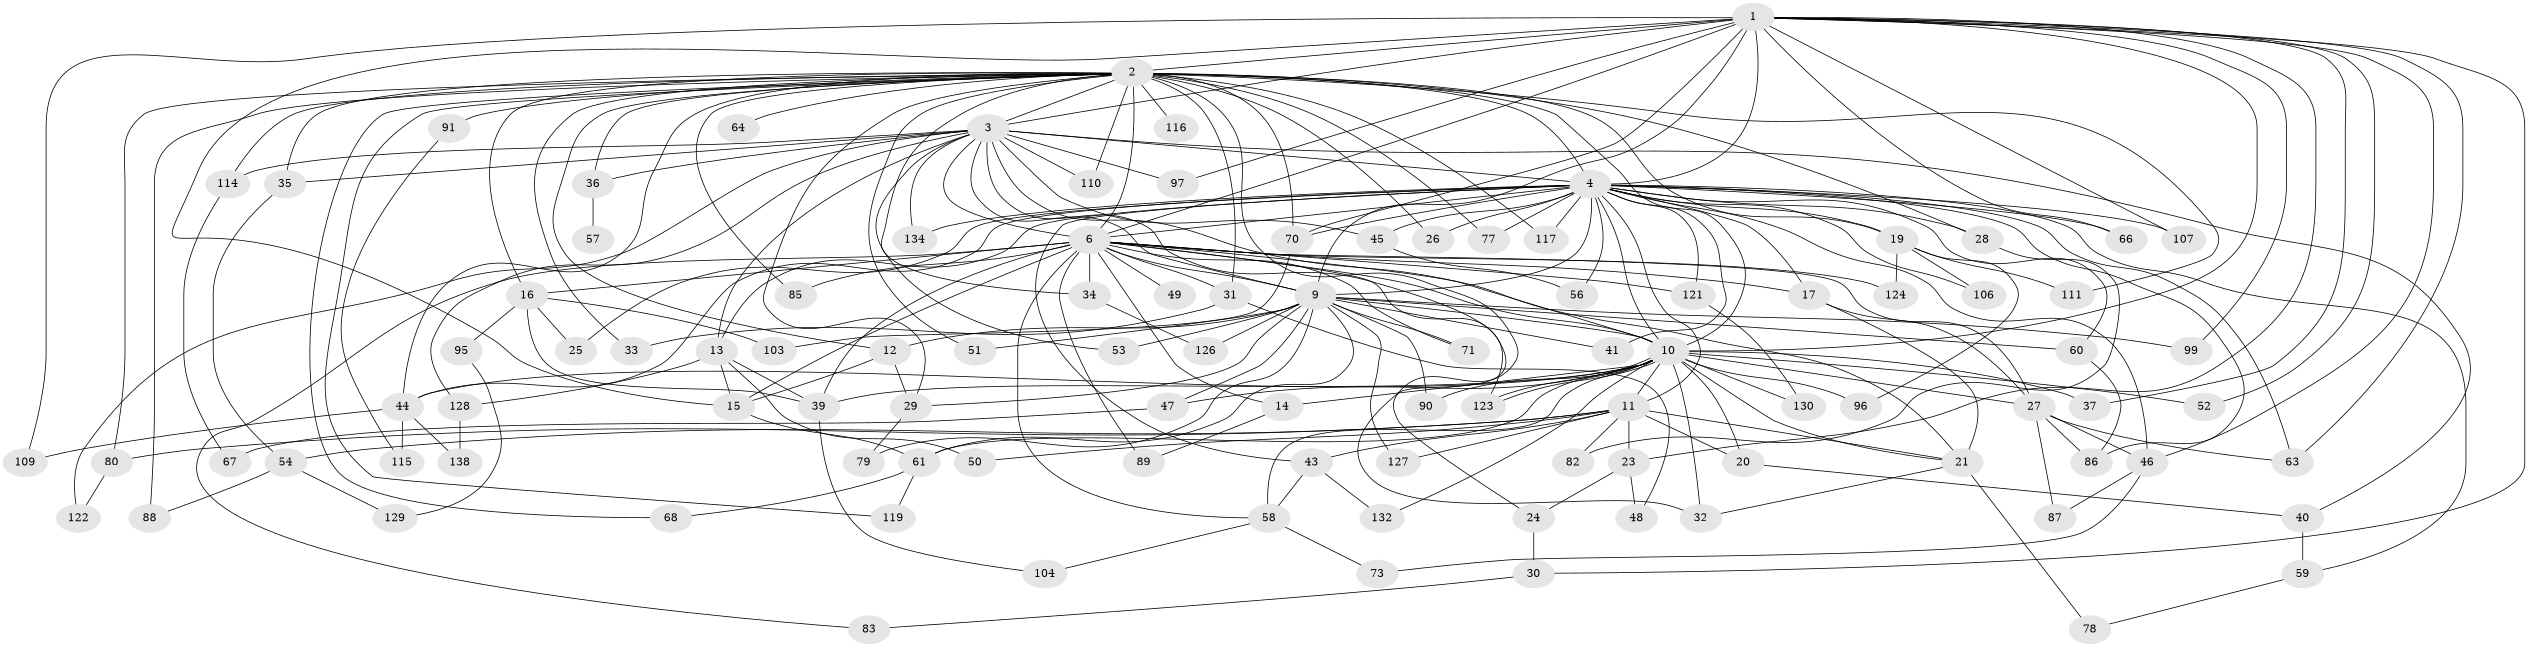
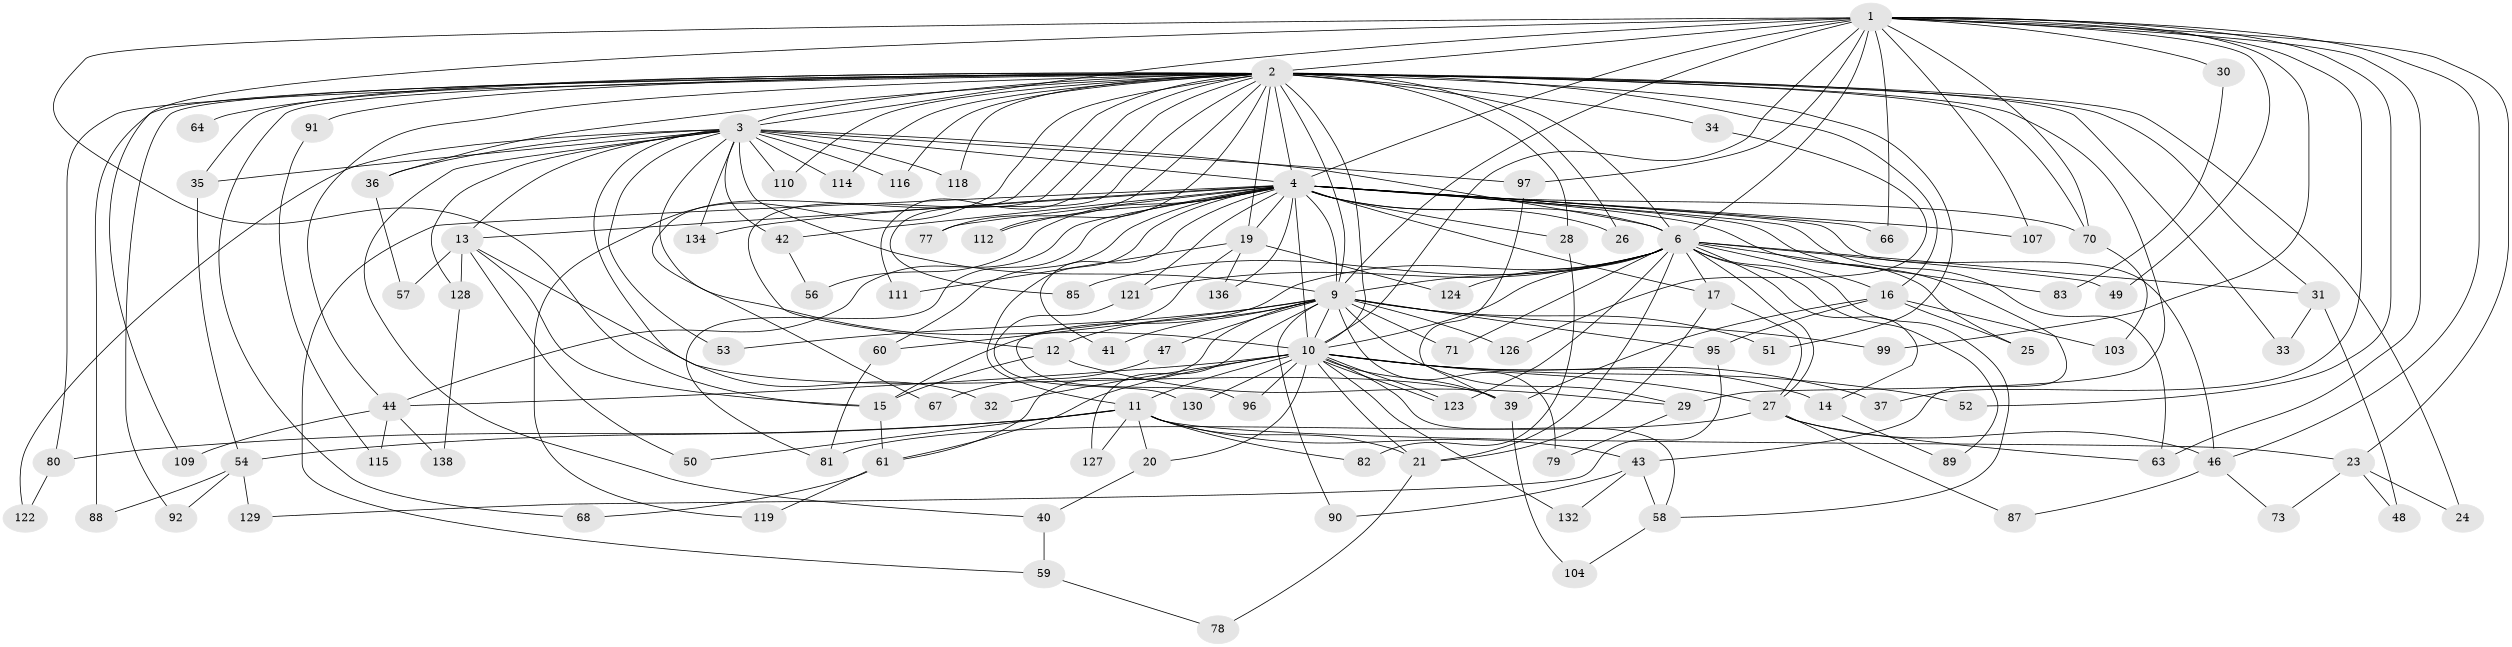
edge "1" -- "49": added
edge "3" -- "116": added
edge "2" -- "9": added
node "118": added
node "45": label "45" -> "42"
node "117": label "117" -> "112"
edge "13" -- "57": added
edge "6" -- "34": removed
edge "6" -- "39": now "97" -- "39"
node "106": label "106" -> "136"
edge "114" -- "67": now "2" -- "67"
edge "9" -- "95": added
edge "10" -- "90": now "43" -- "90"
edge "10" -- "47": removed
node "86": label "86" -> "81"
edge "21" -- "32": removed
node "92": added
edge "58" -- "73": now "23" -- "73"
edge "24" -- "30": removed
